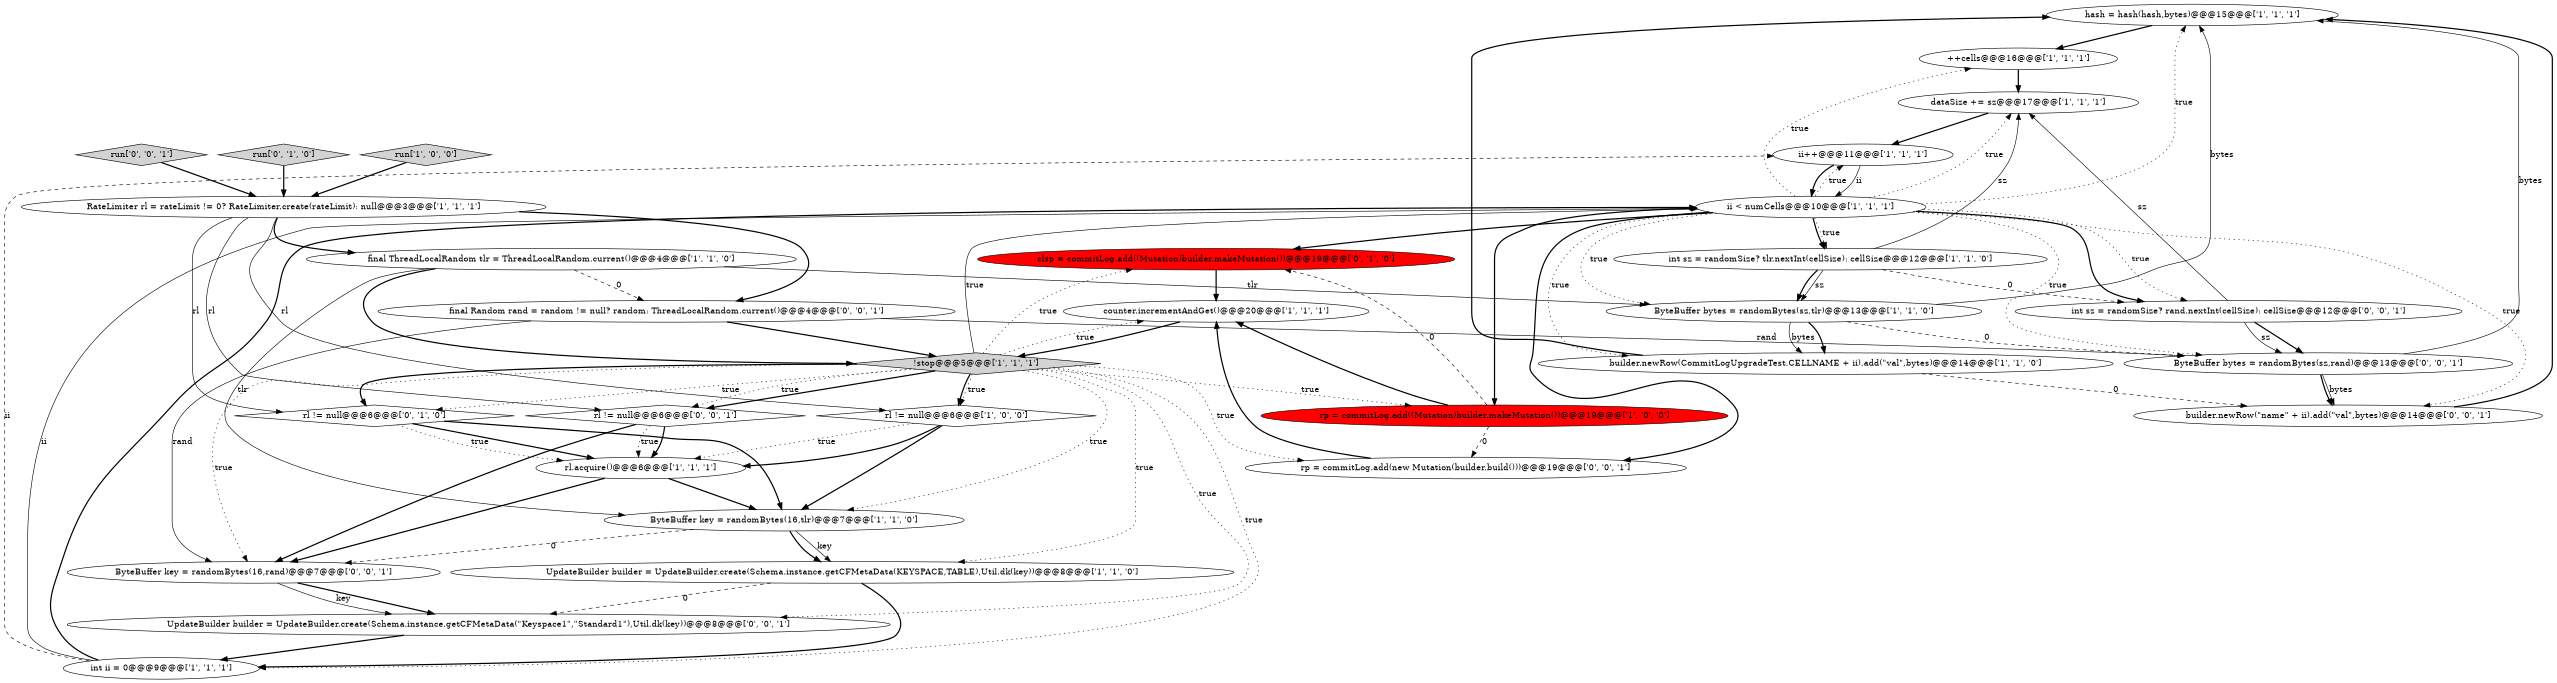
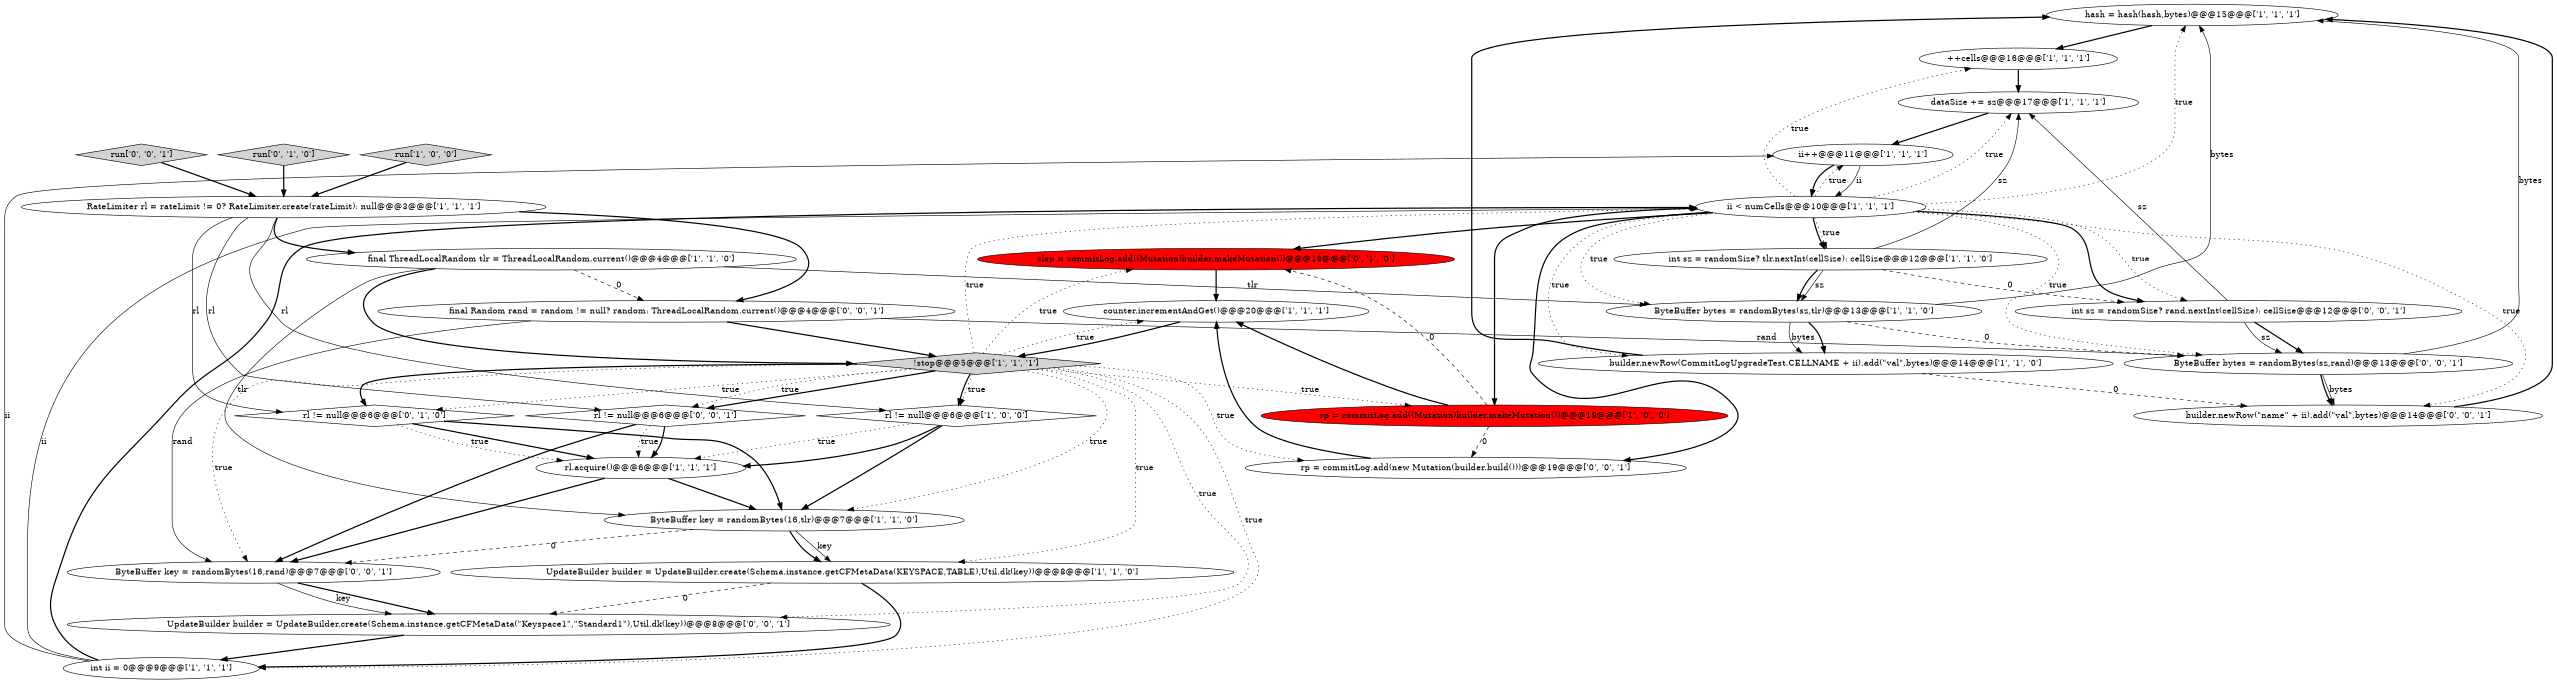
edge "int ii = 0@@@9@@@['1', '1', '1']" -> "ii++@@@11@@@['1', '1', '1']": style dashed -> solid
edge "!stop@@@5@@@['1', '1', '1']" -> "ii < numCells@@@10@@@['1', '1', '1']": style solid -> dotted
